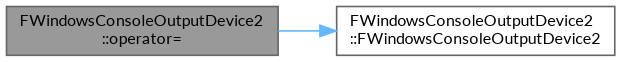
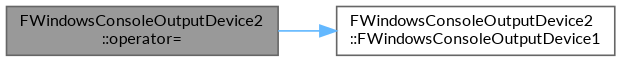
node "FWindowsConsoleOutputDevice2 ::FWindowsConsoleOutputDevice2": label "FWindowsConsoleOutputDevice2 ::FWindowsConsoleOutputDevice2" -> "FWindowsConsoleOutputDevice2 ::FWindowsConsoleOutputDevice1"
